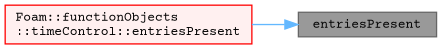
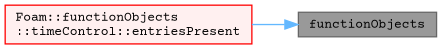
node "entriesPresent": label "entriesPresent" -> "functionObjects"
